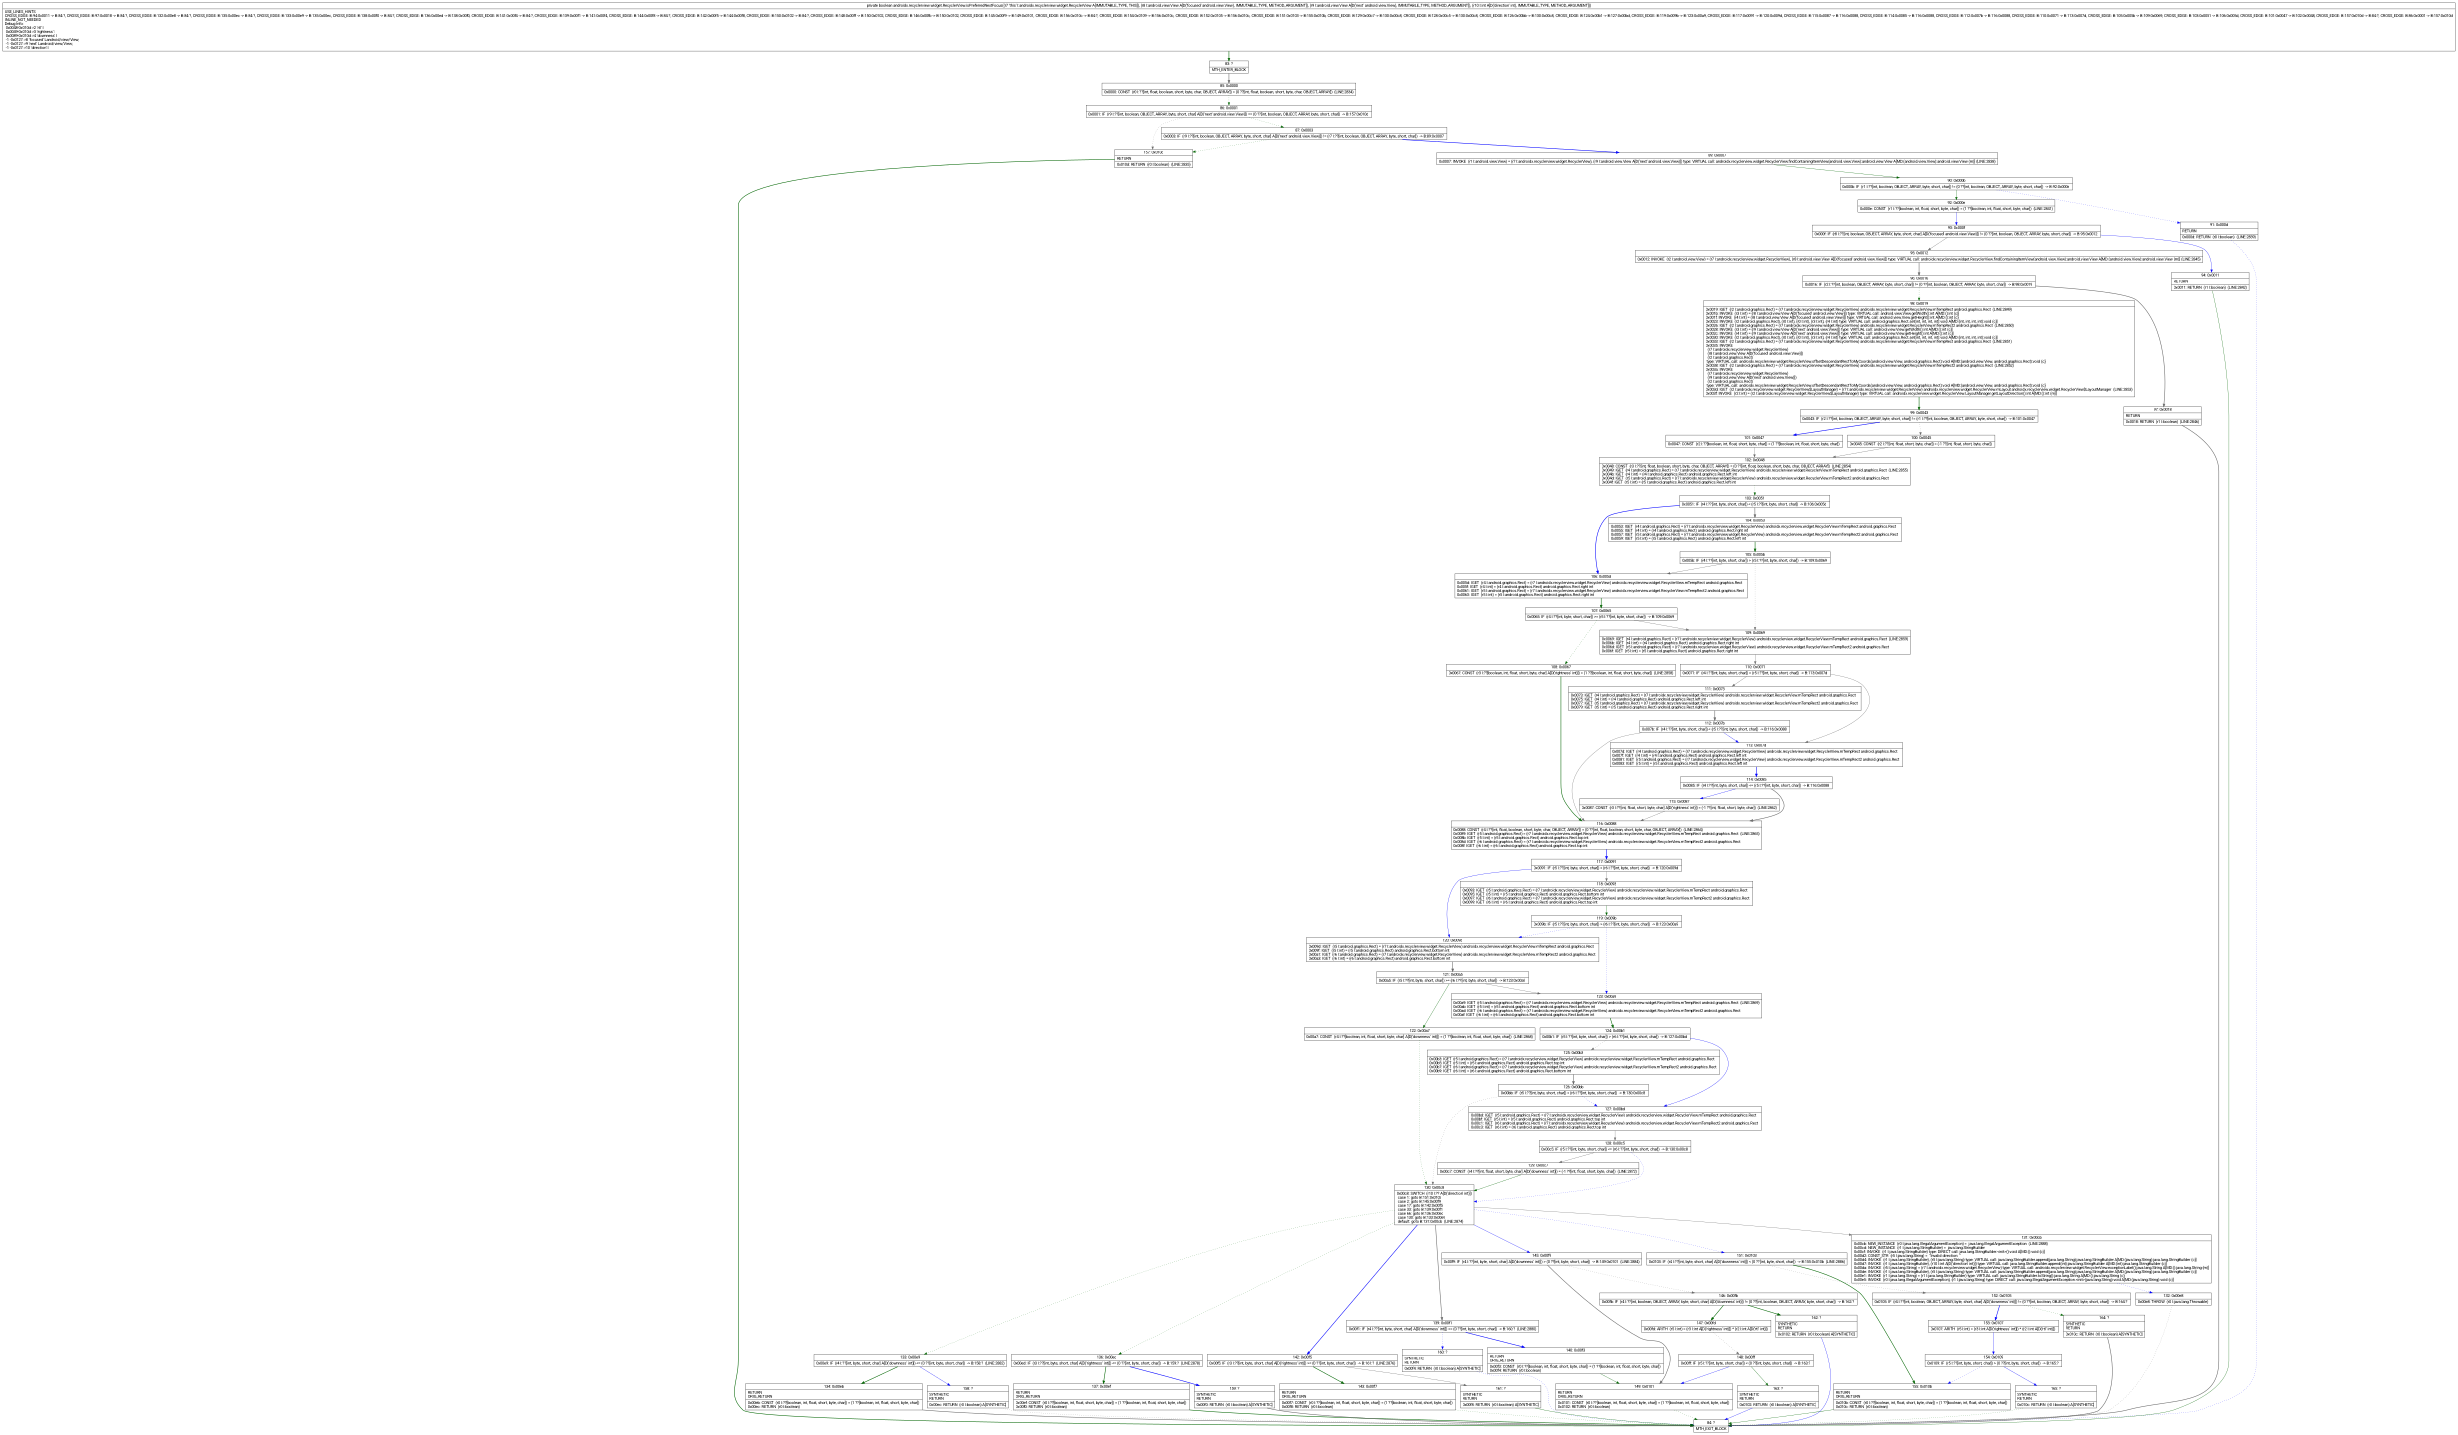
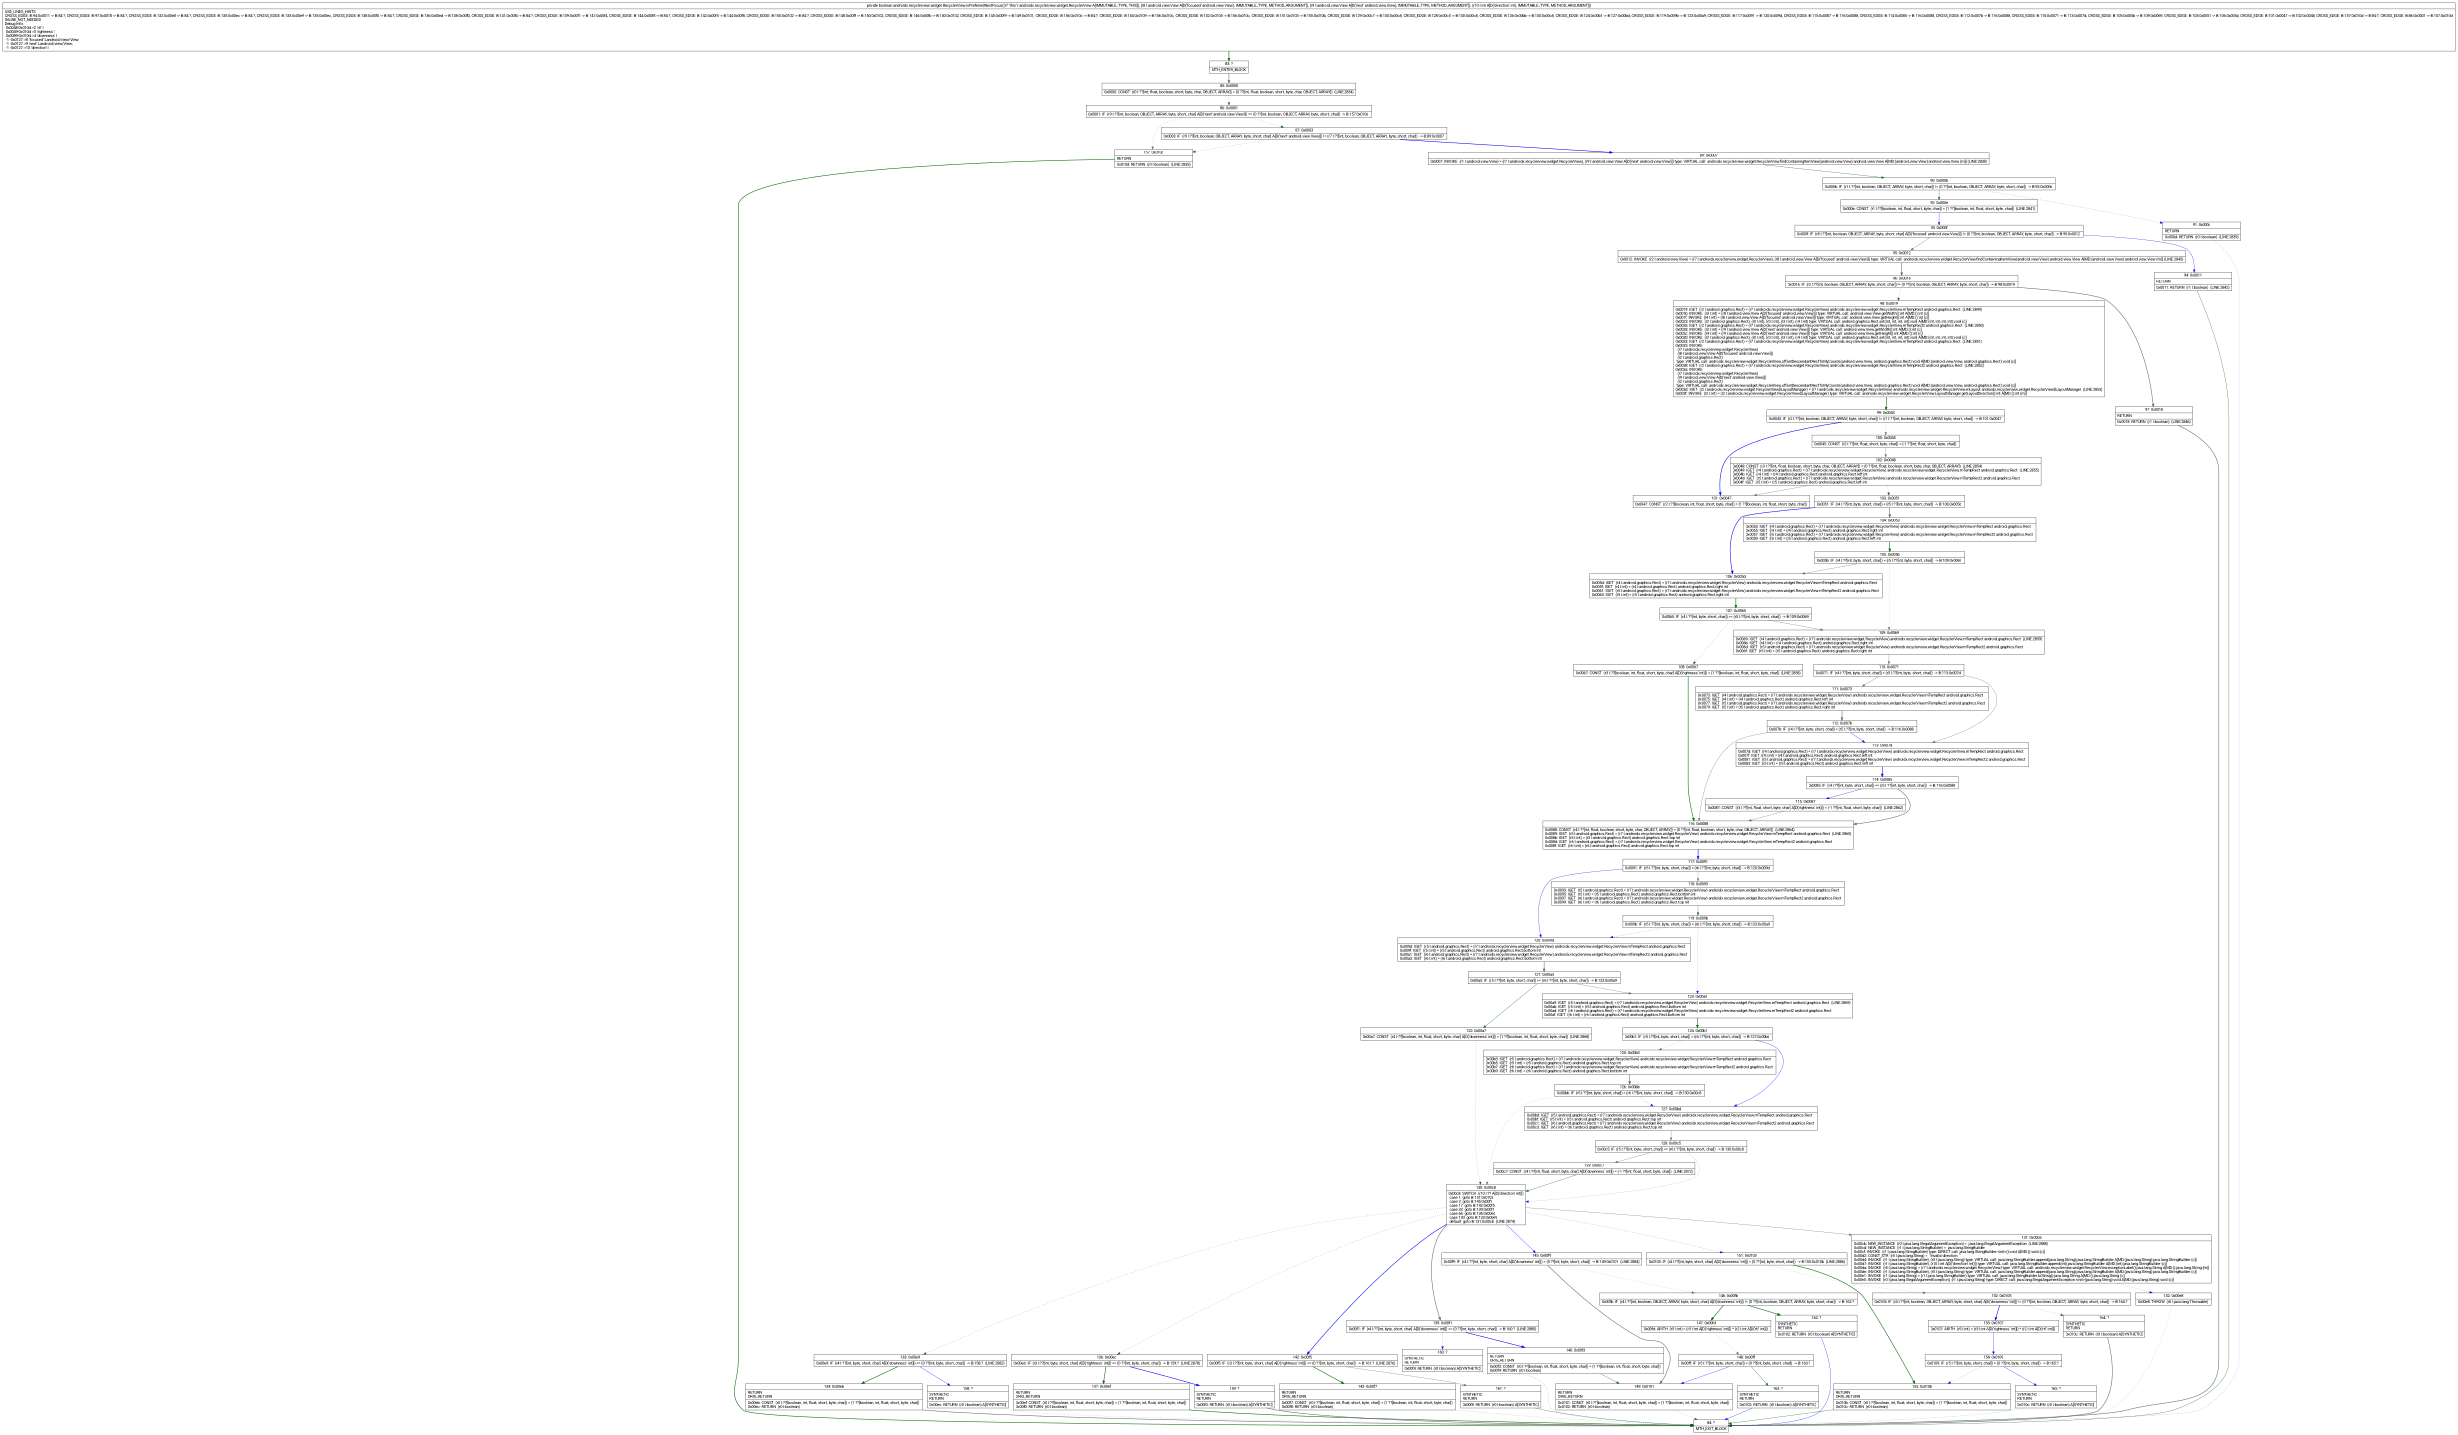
edge "101: 0x0047" -> "102: 0x0048": reversed
